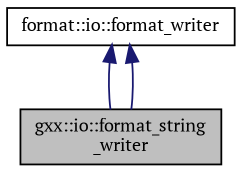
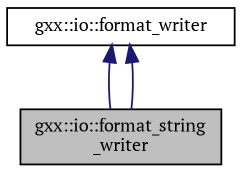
node "format::io::format_writer": label "format::io::format_writer" -> "gxx::io::format_writer"
